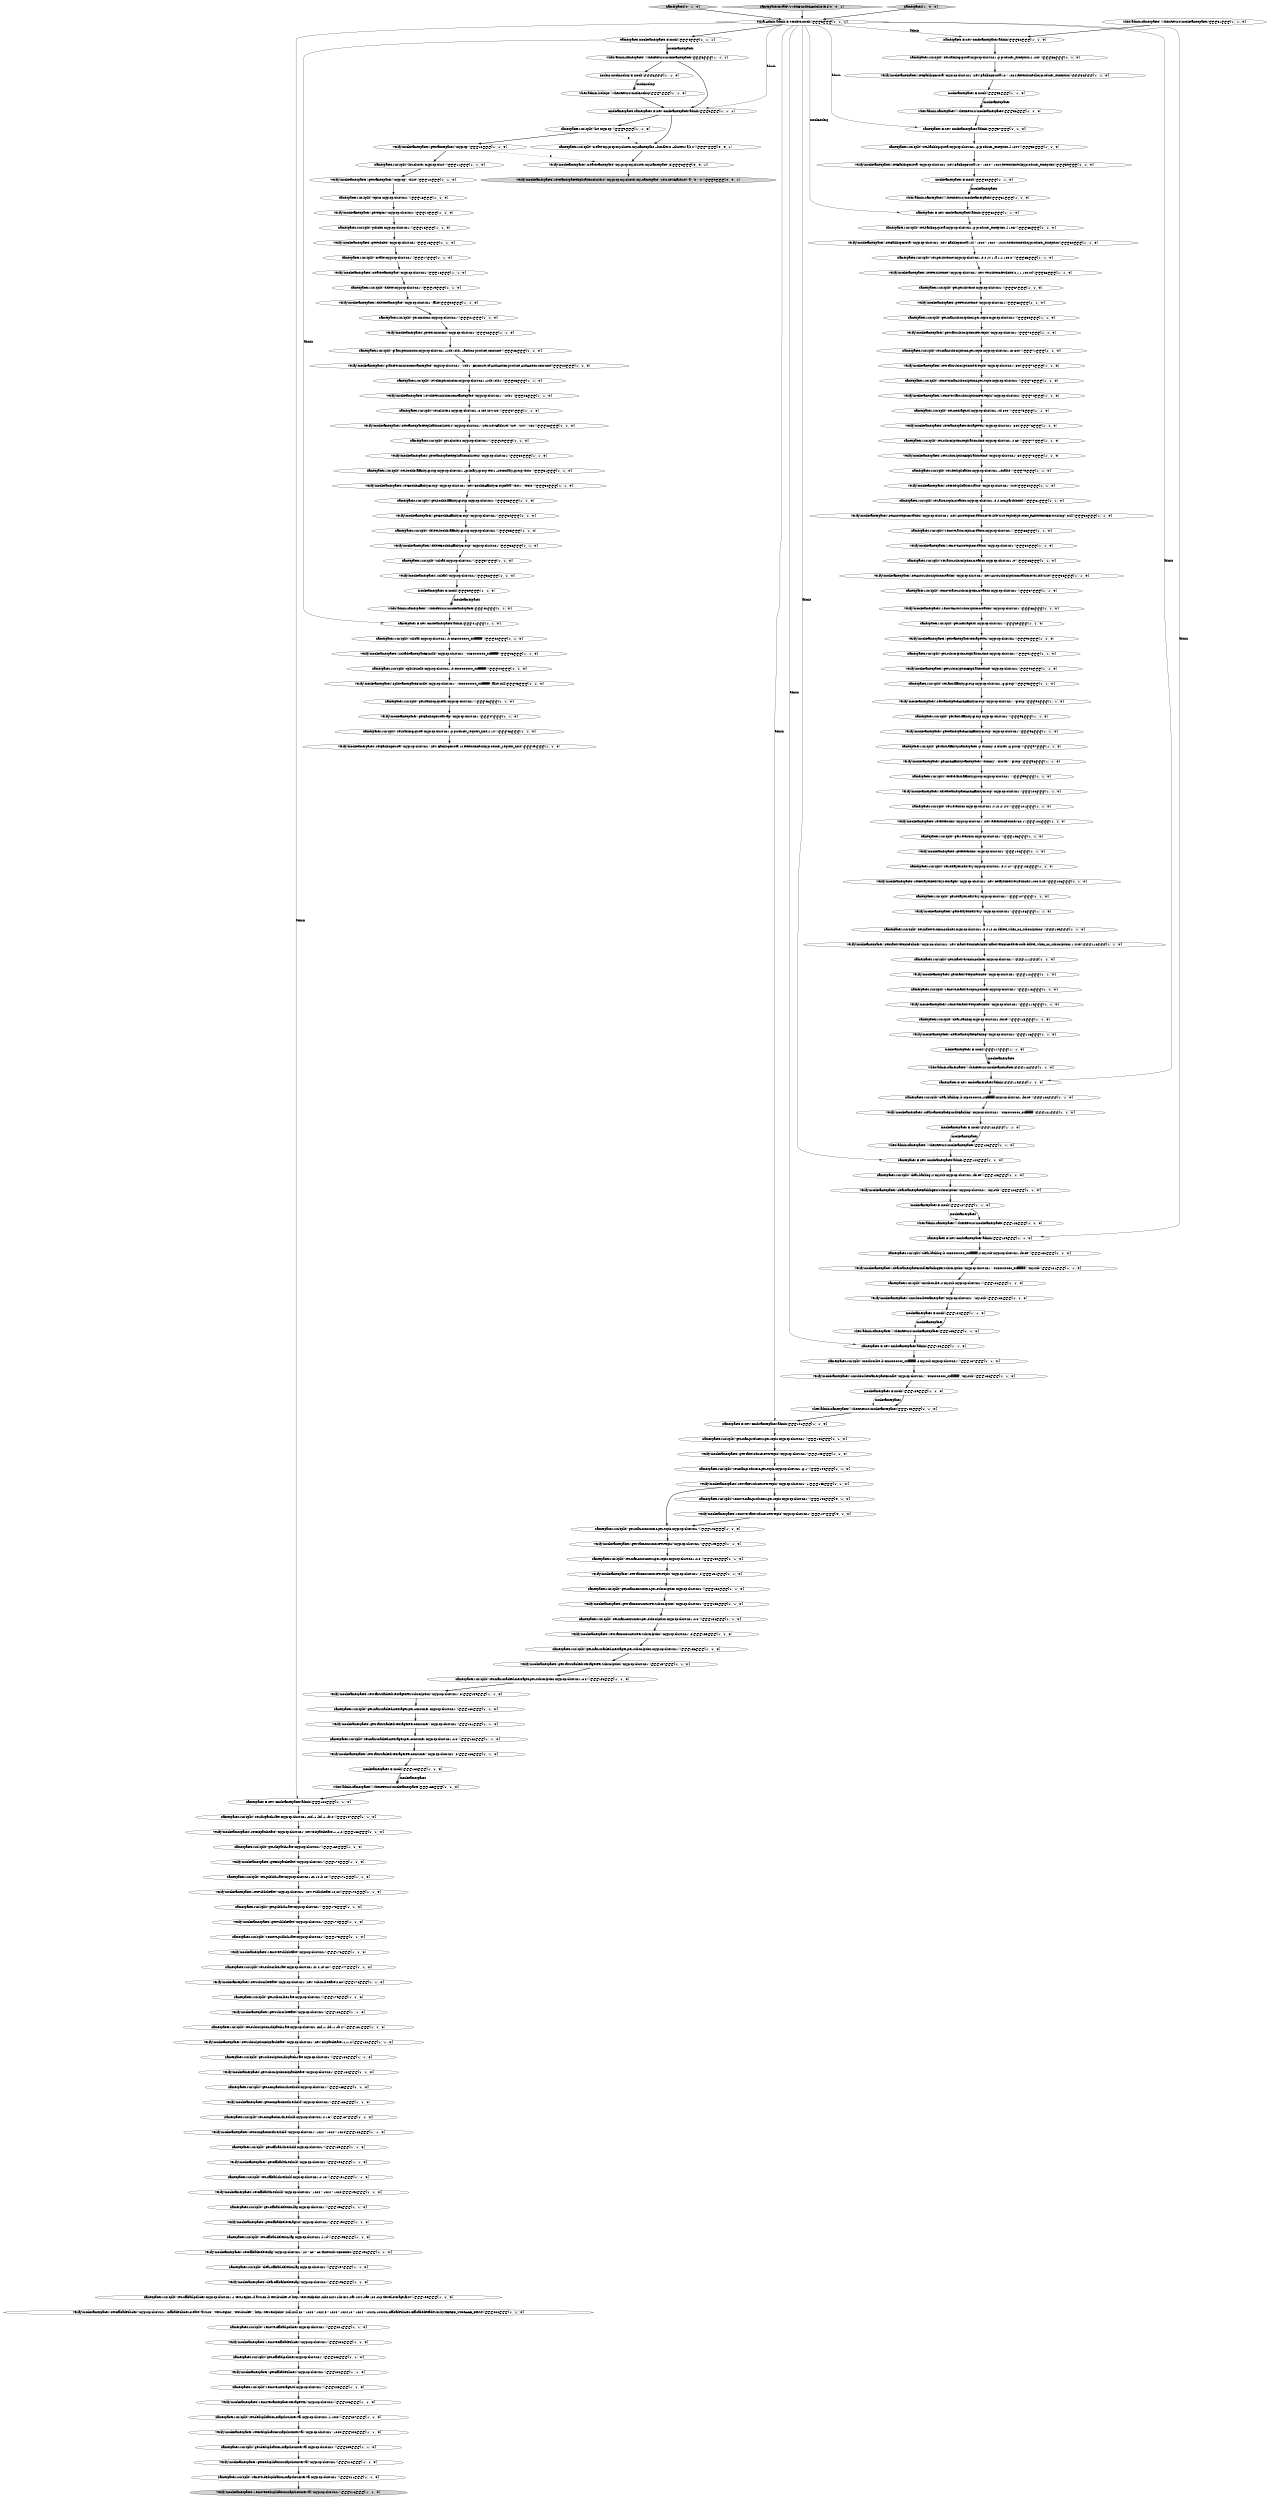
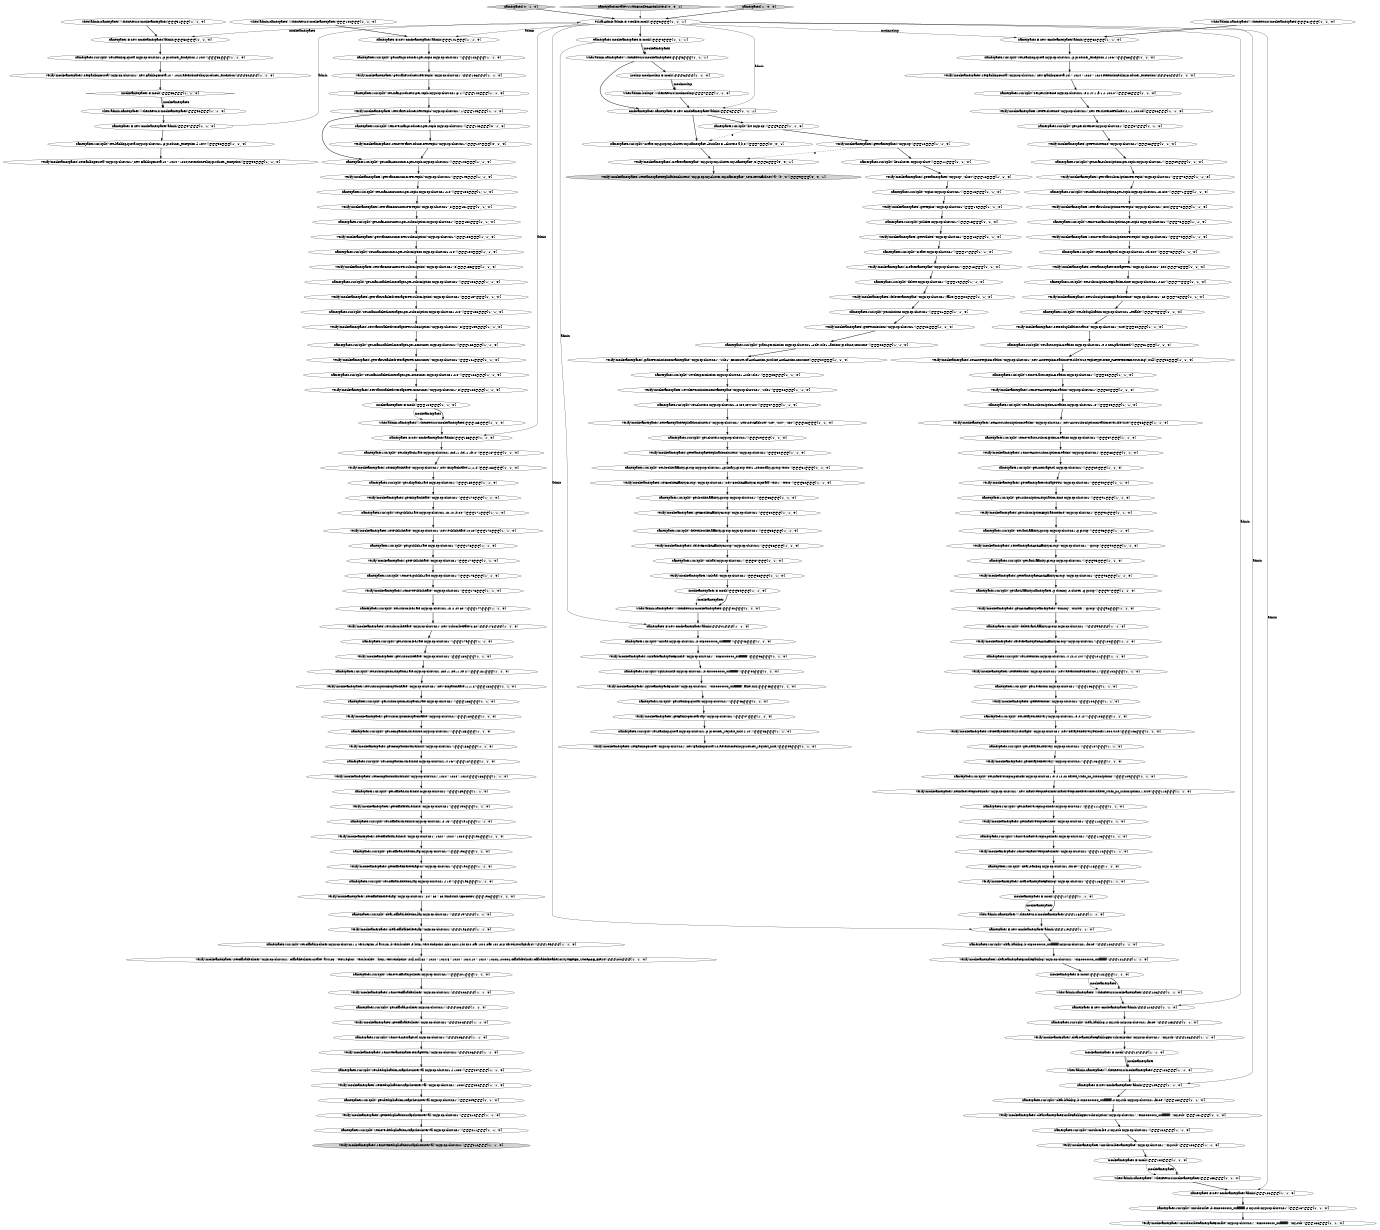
edge "namespacesCreateV1WithBundlesAndClusters['0', '0', '1']" -> "PulsarAdmin admin = Mockito.mock()@@@3@@@['1', '1', '1']": style bold -> solid
node "PulsarAdmin admin = Mockito.mock()@@@3@@@['1', '1', '1']": shape diamond -> ellipse
edge "PulsarAdmin admin = Mockito.mock()@@@3@@@['1', '1', '1']" -> "namespaces = new CmdNamespaces(admin)@@@52@@@['1', '1', '0']": label "admin" -> "mockNamespaces"
node "mockNamespaces = mock()@@@55@@@['1', '1', '0']": shape ellipse -> diamond
edge "PulsarAdmin admin = Mockito.mock()@@@3@@@['1', '1', '1']" -> "namespaces = new CmdNamespaces(admin)@@@57@@@['1', '1', '0']": reversed
node "mockNamespaces = mock()@@@60@@@['1', '1', '0']": removed
node "mockNamespaces = mock()@@@139@@@['1', '1', '0']": removed
